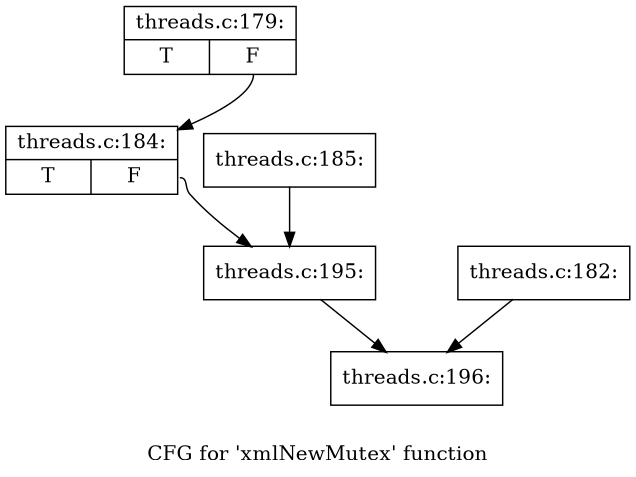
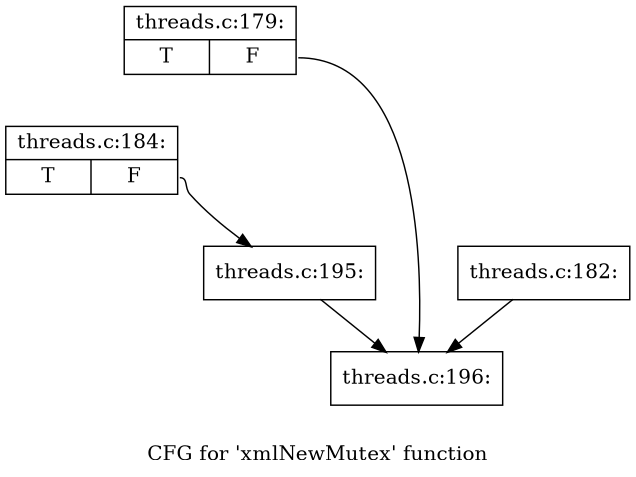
edge "threads.c:179:" -> "threads.c:184:": now "threads.c:179:" -> "threads.c:196:"
node "threads.c:185:": removed
